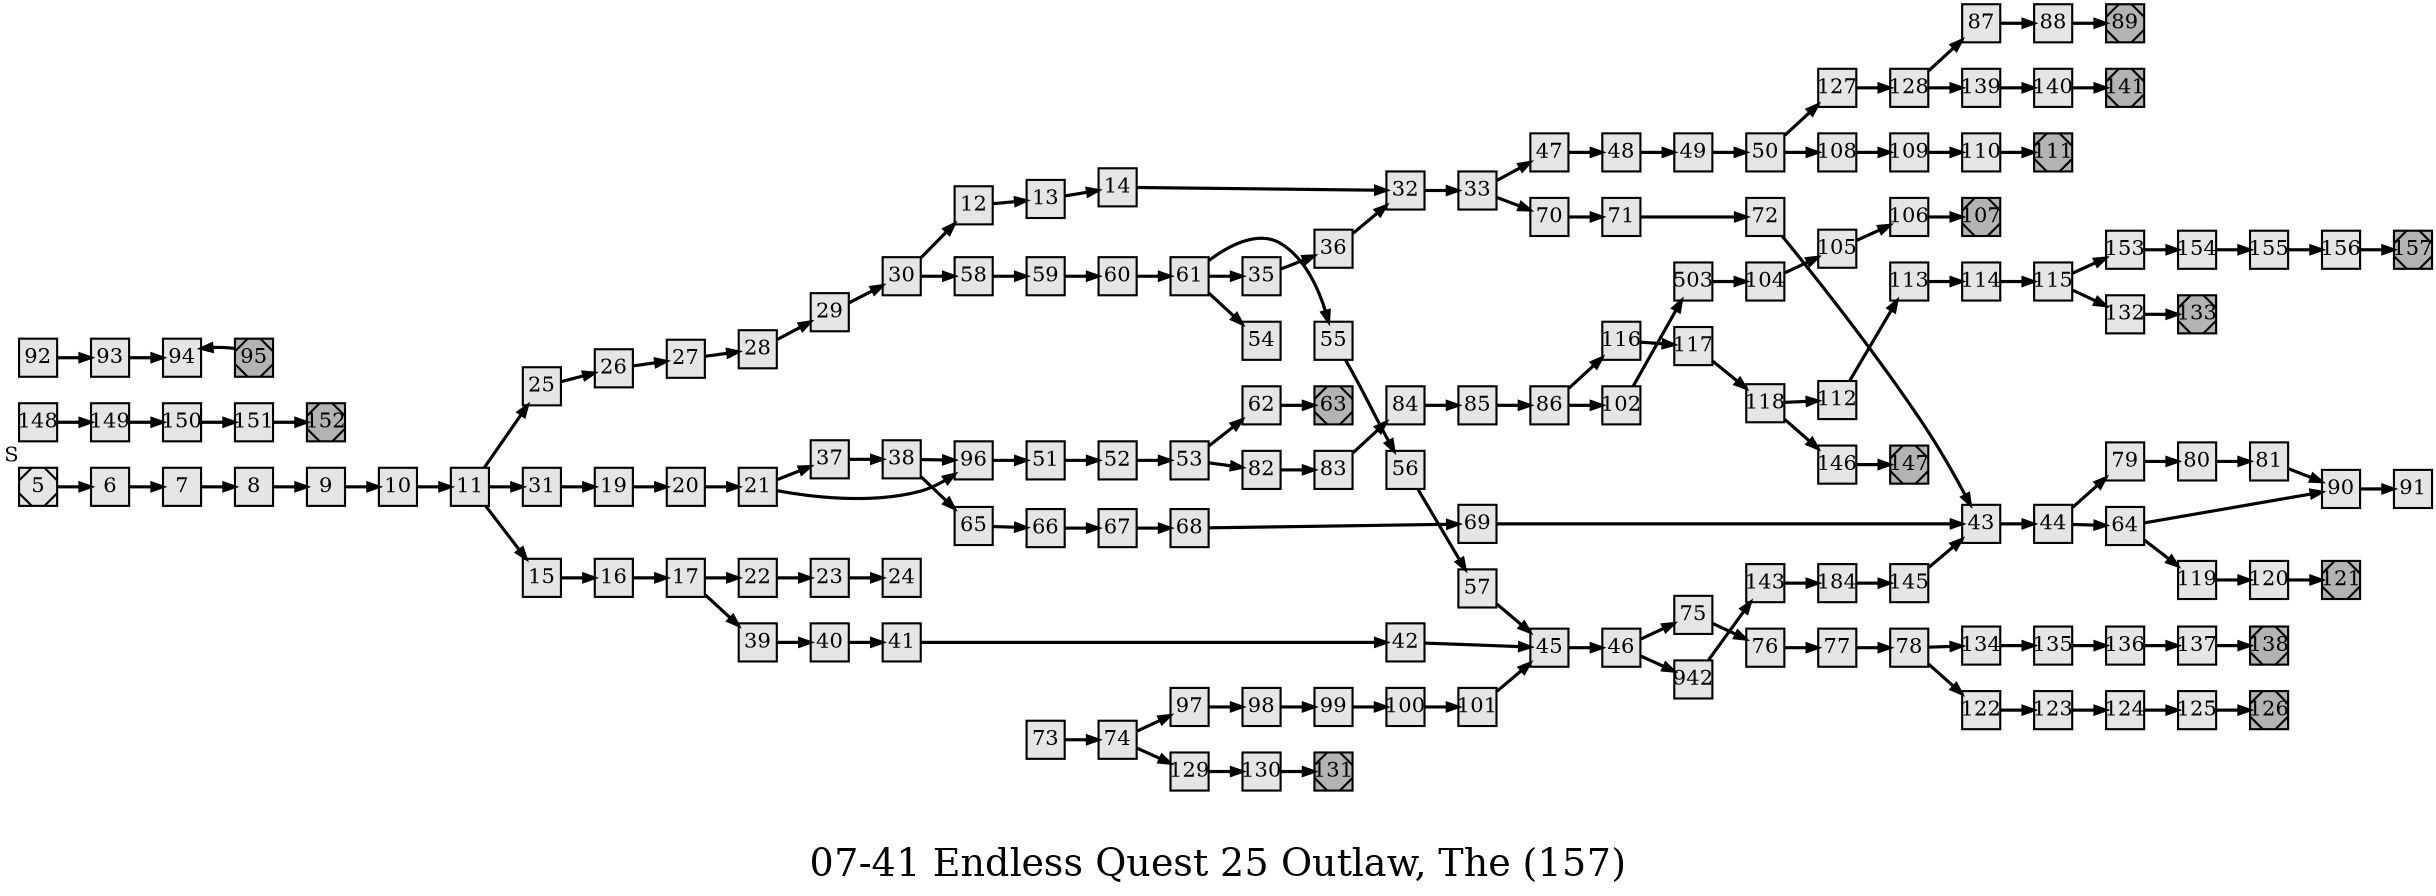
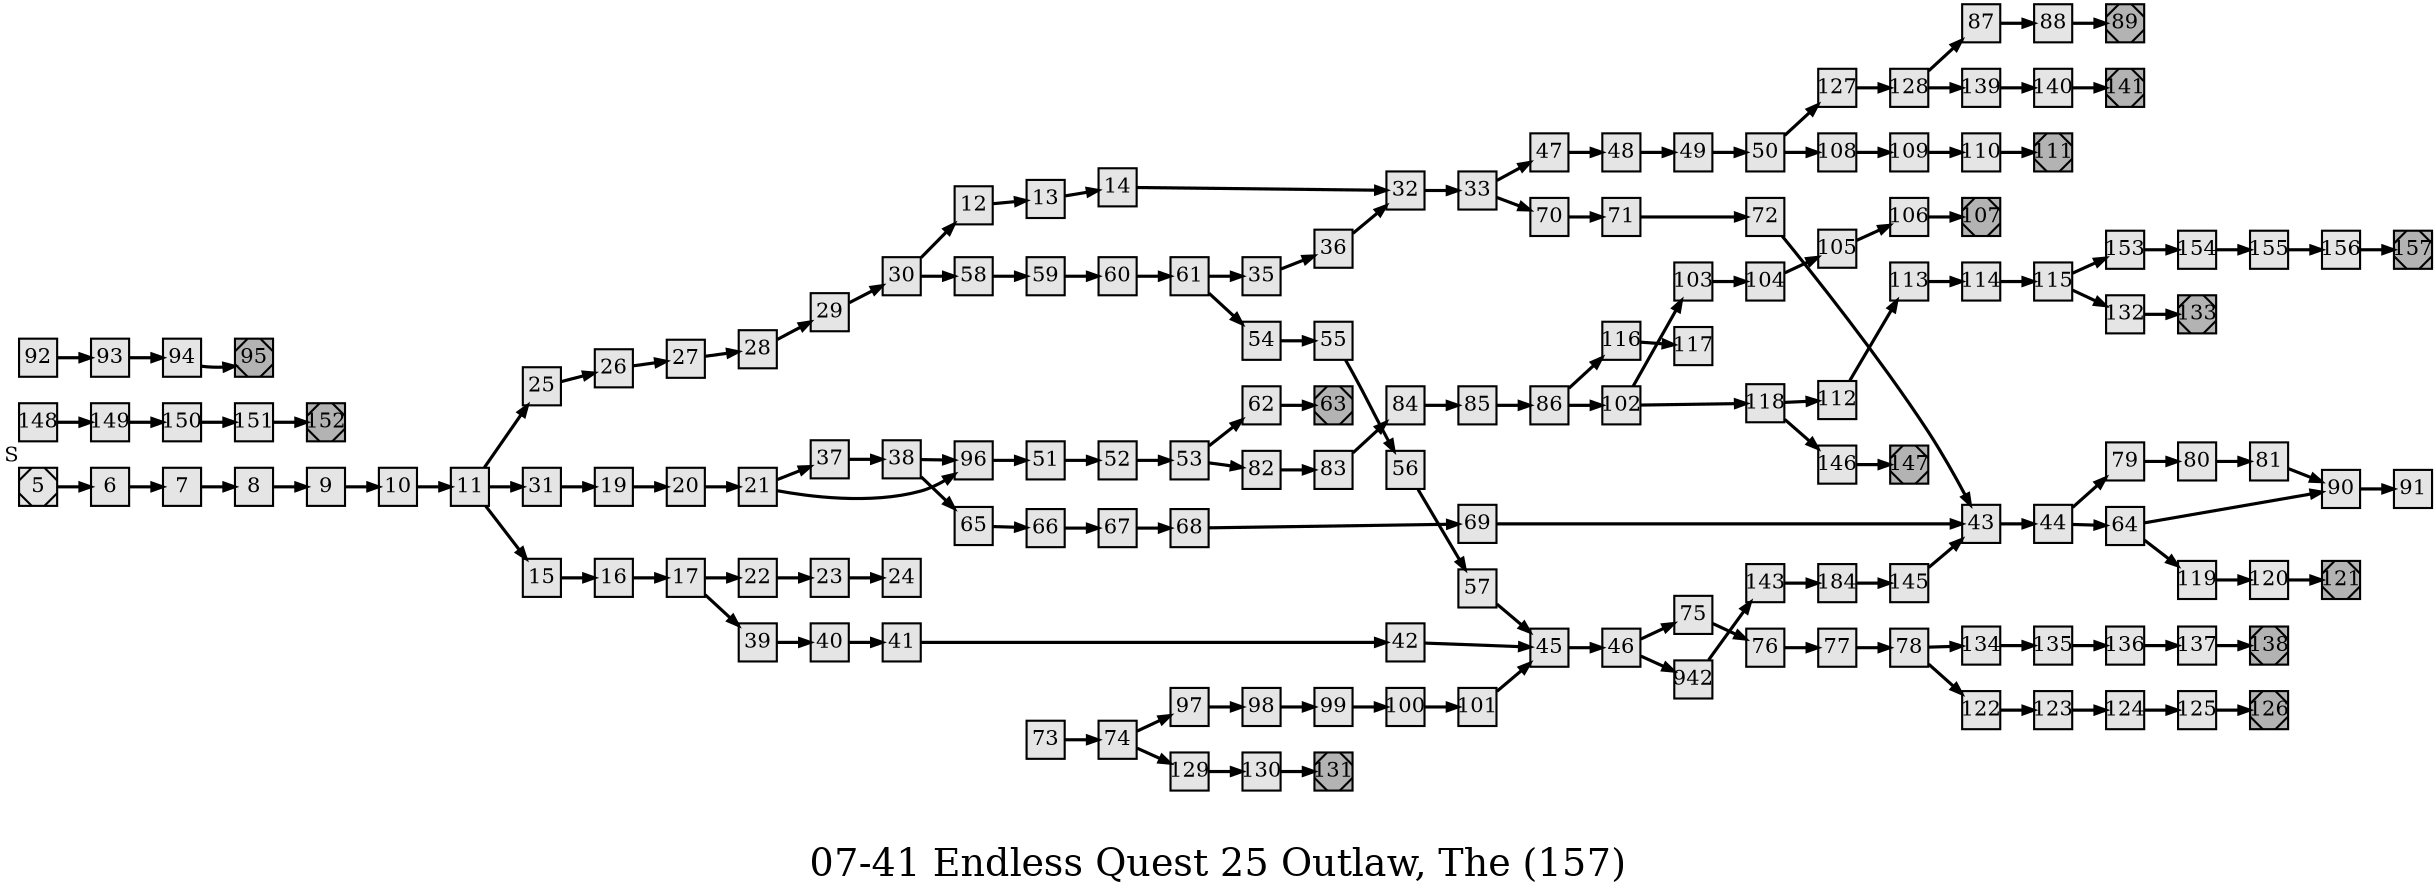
edge "61" -> "55": now "54" -> "55"
node "503": label "503" -> "103"
edge "95" -> "94": reversed
edge "117" -> "118": now "102" -> "118"
